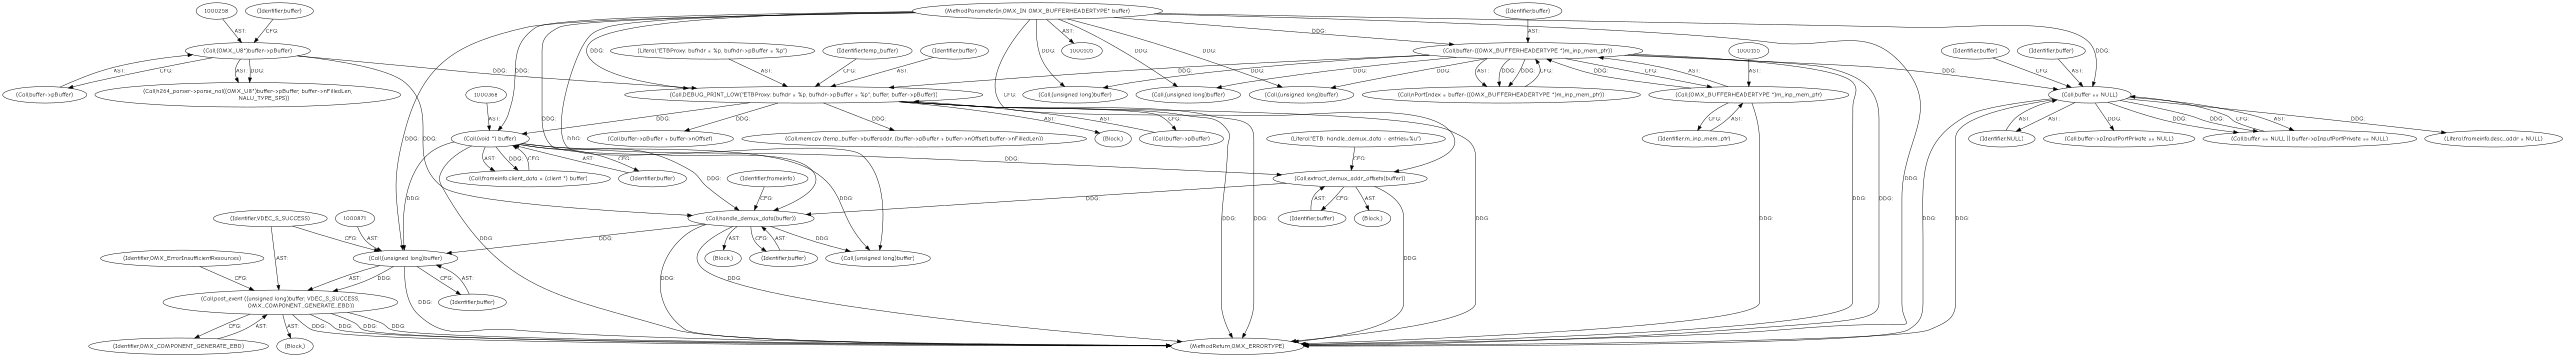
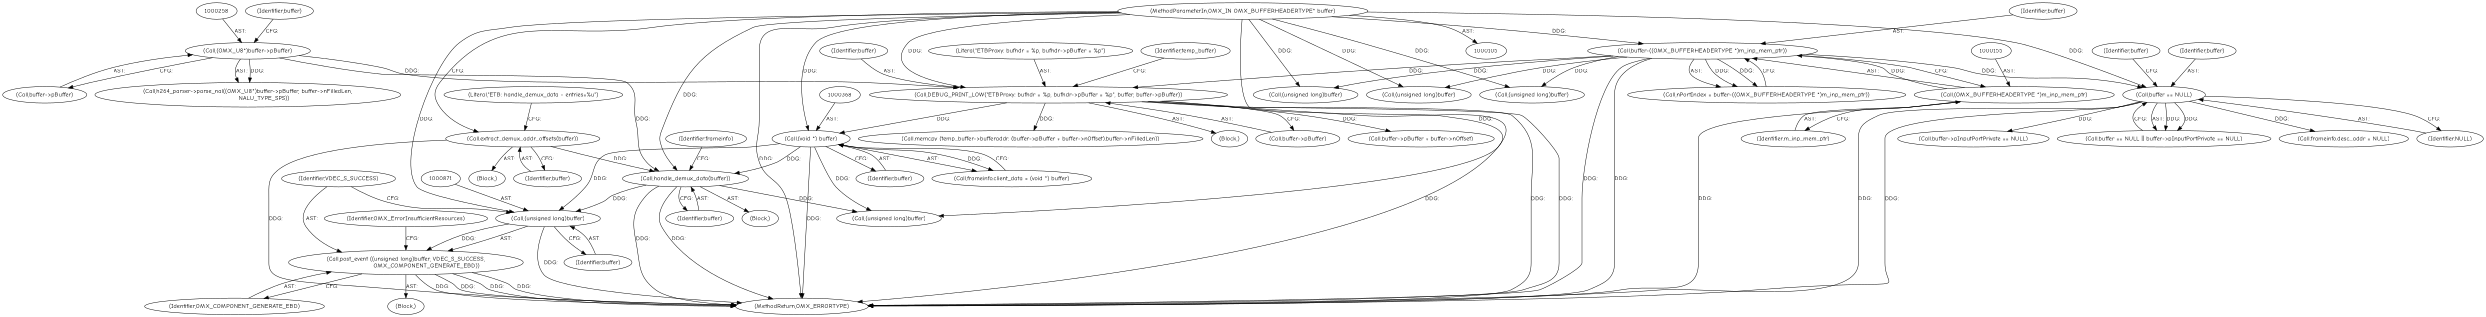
edge "(Call,buffer == NULL)" -> "(Identifier,NULL)": label "AST: " -> "CFG: "
node "(Literal,frameinfo.desc_addr = NULL)": label "(Literal,frameinfo.desc_addr = NULL)" -> "(Call,frameinfo.desc_addr = NULL)"
edge "(Call,(void *) buffer)" -> "(Call,extract_demux_addr_offsets(buffer))": removed, label "DDG:"
node "(Call,frameinfo.client_data = (client *) buffer)": label "(Call,frameinfo.client_data = (client *) buffer)" -> "(Call,frameinfo.client_data = (void *) buffer)"
